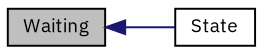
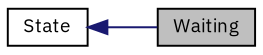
edge "State" -> "Waiting": reversed
